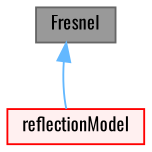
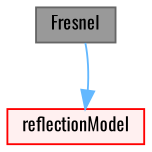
edge "reflectionModel" -> "Fresnel": reversed
